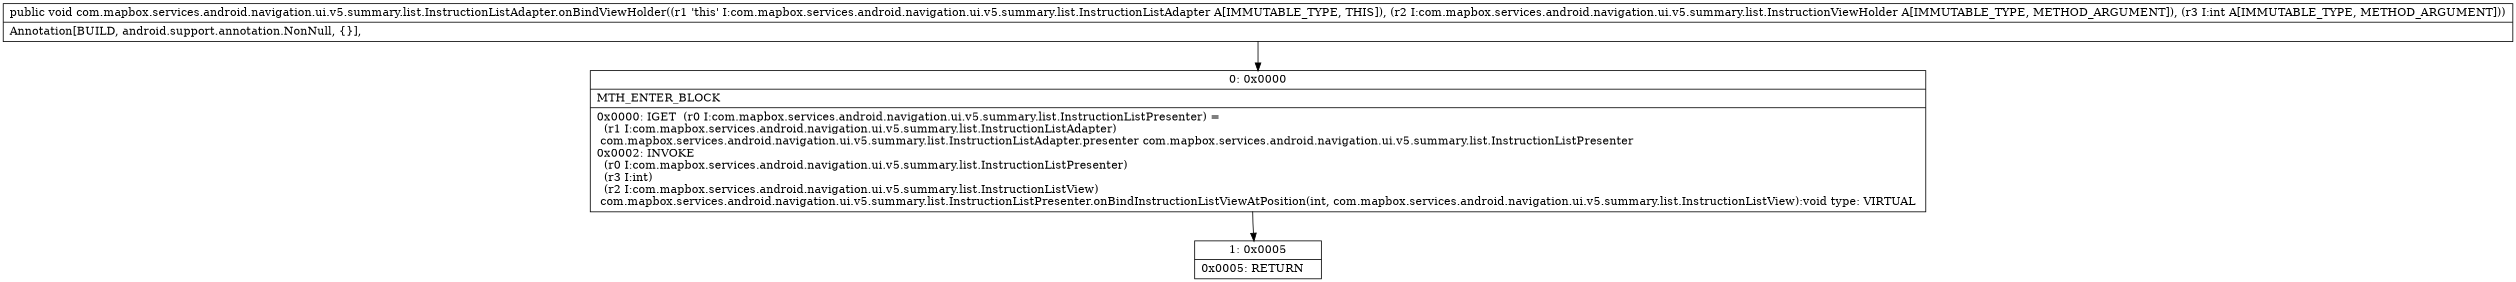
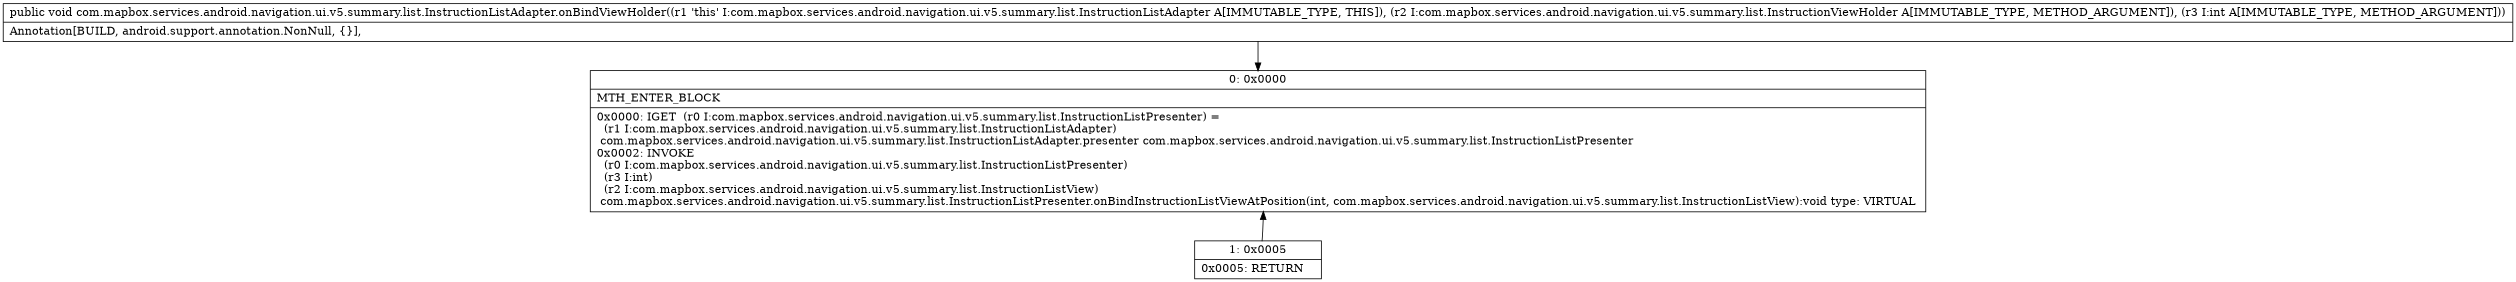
edge "0: 0x0000" -> "1: 0x0005": reversed
